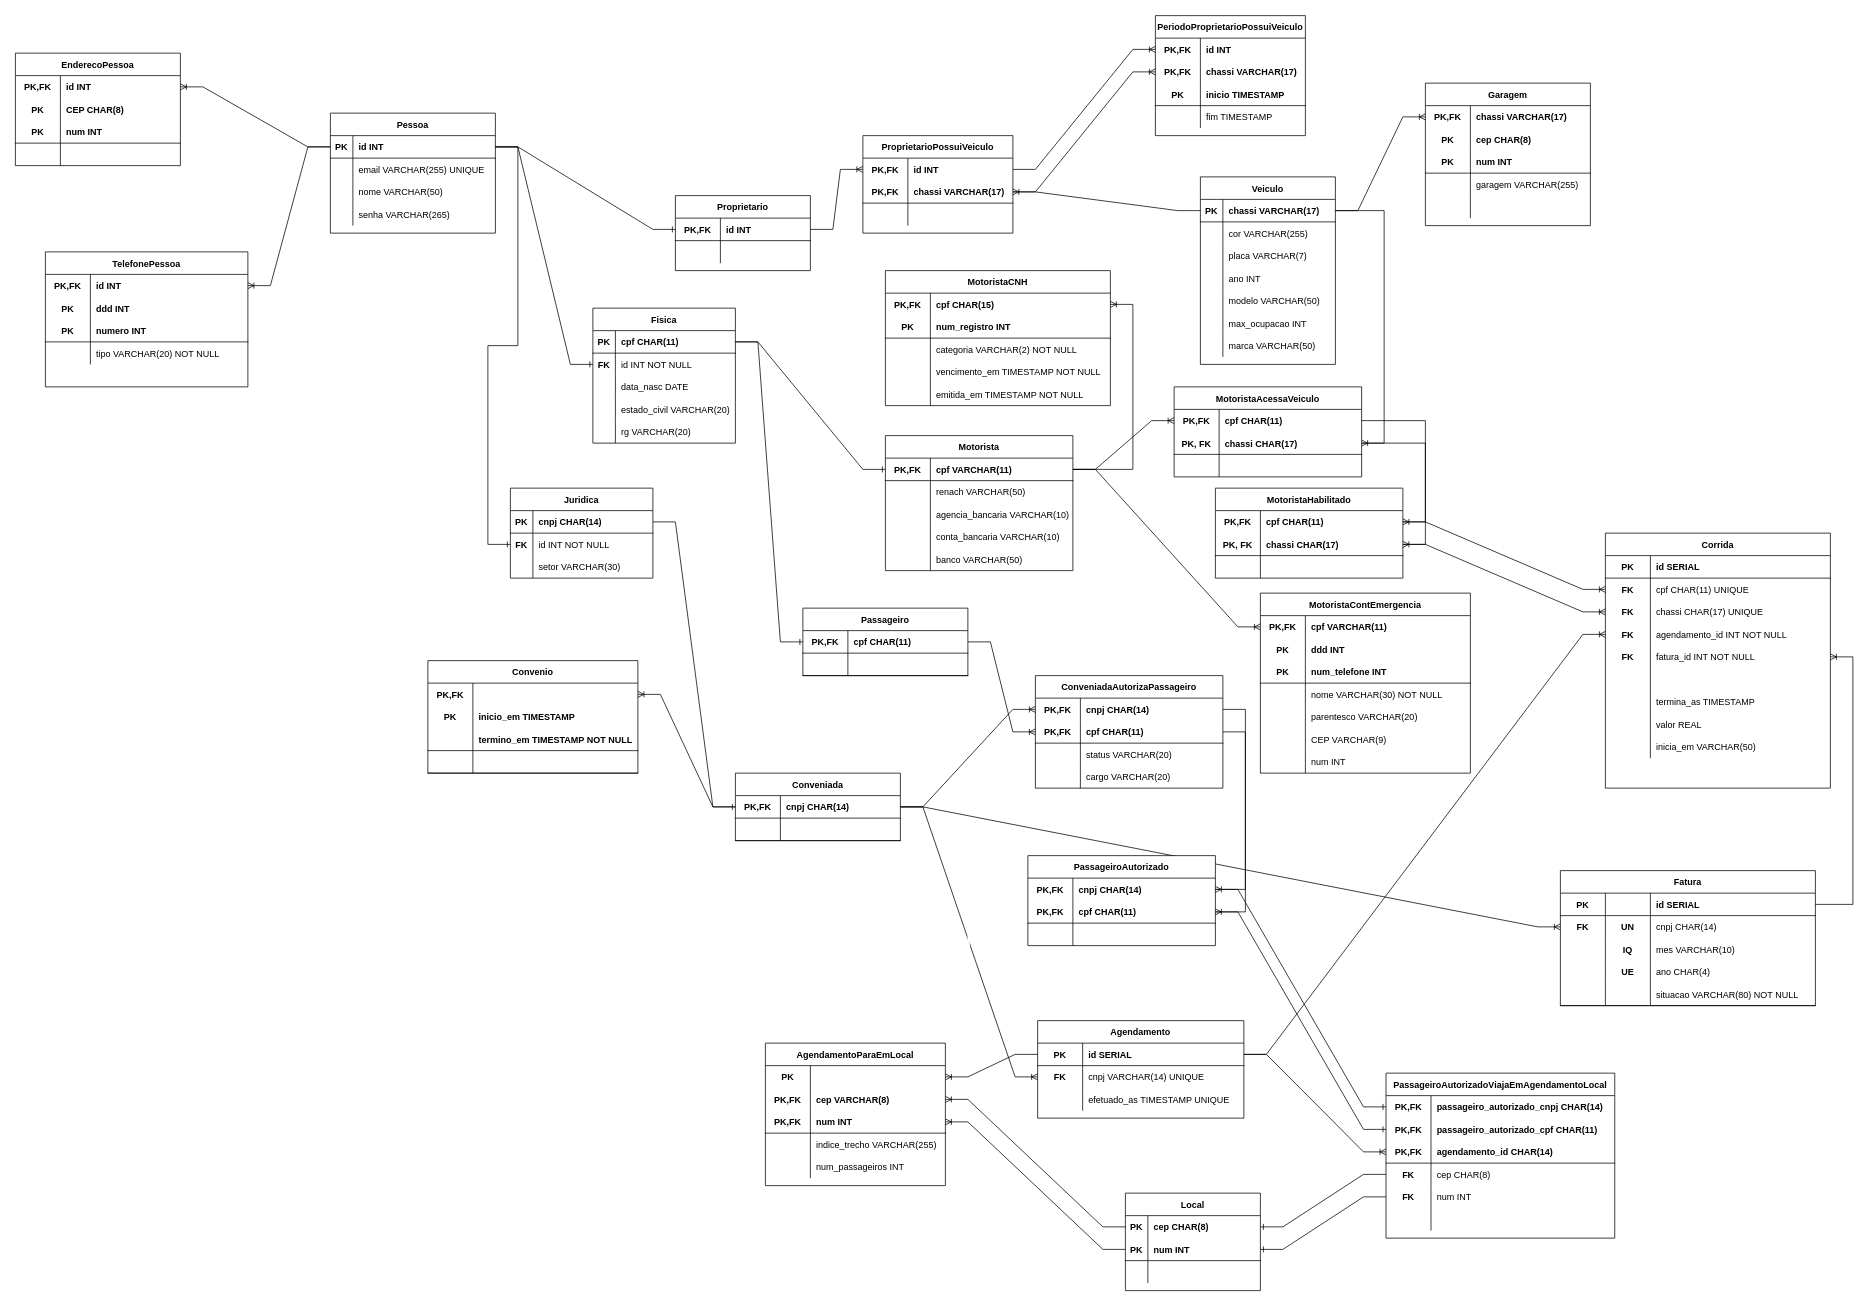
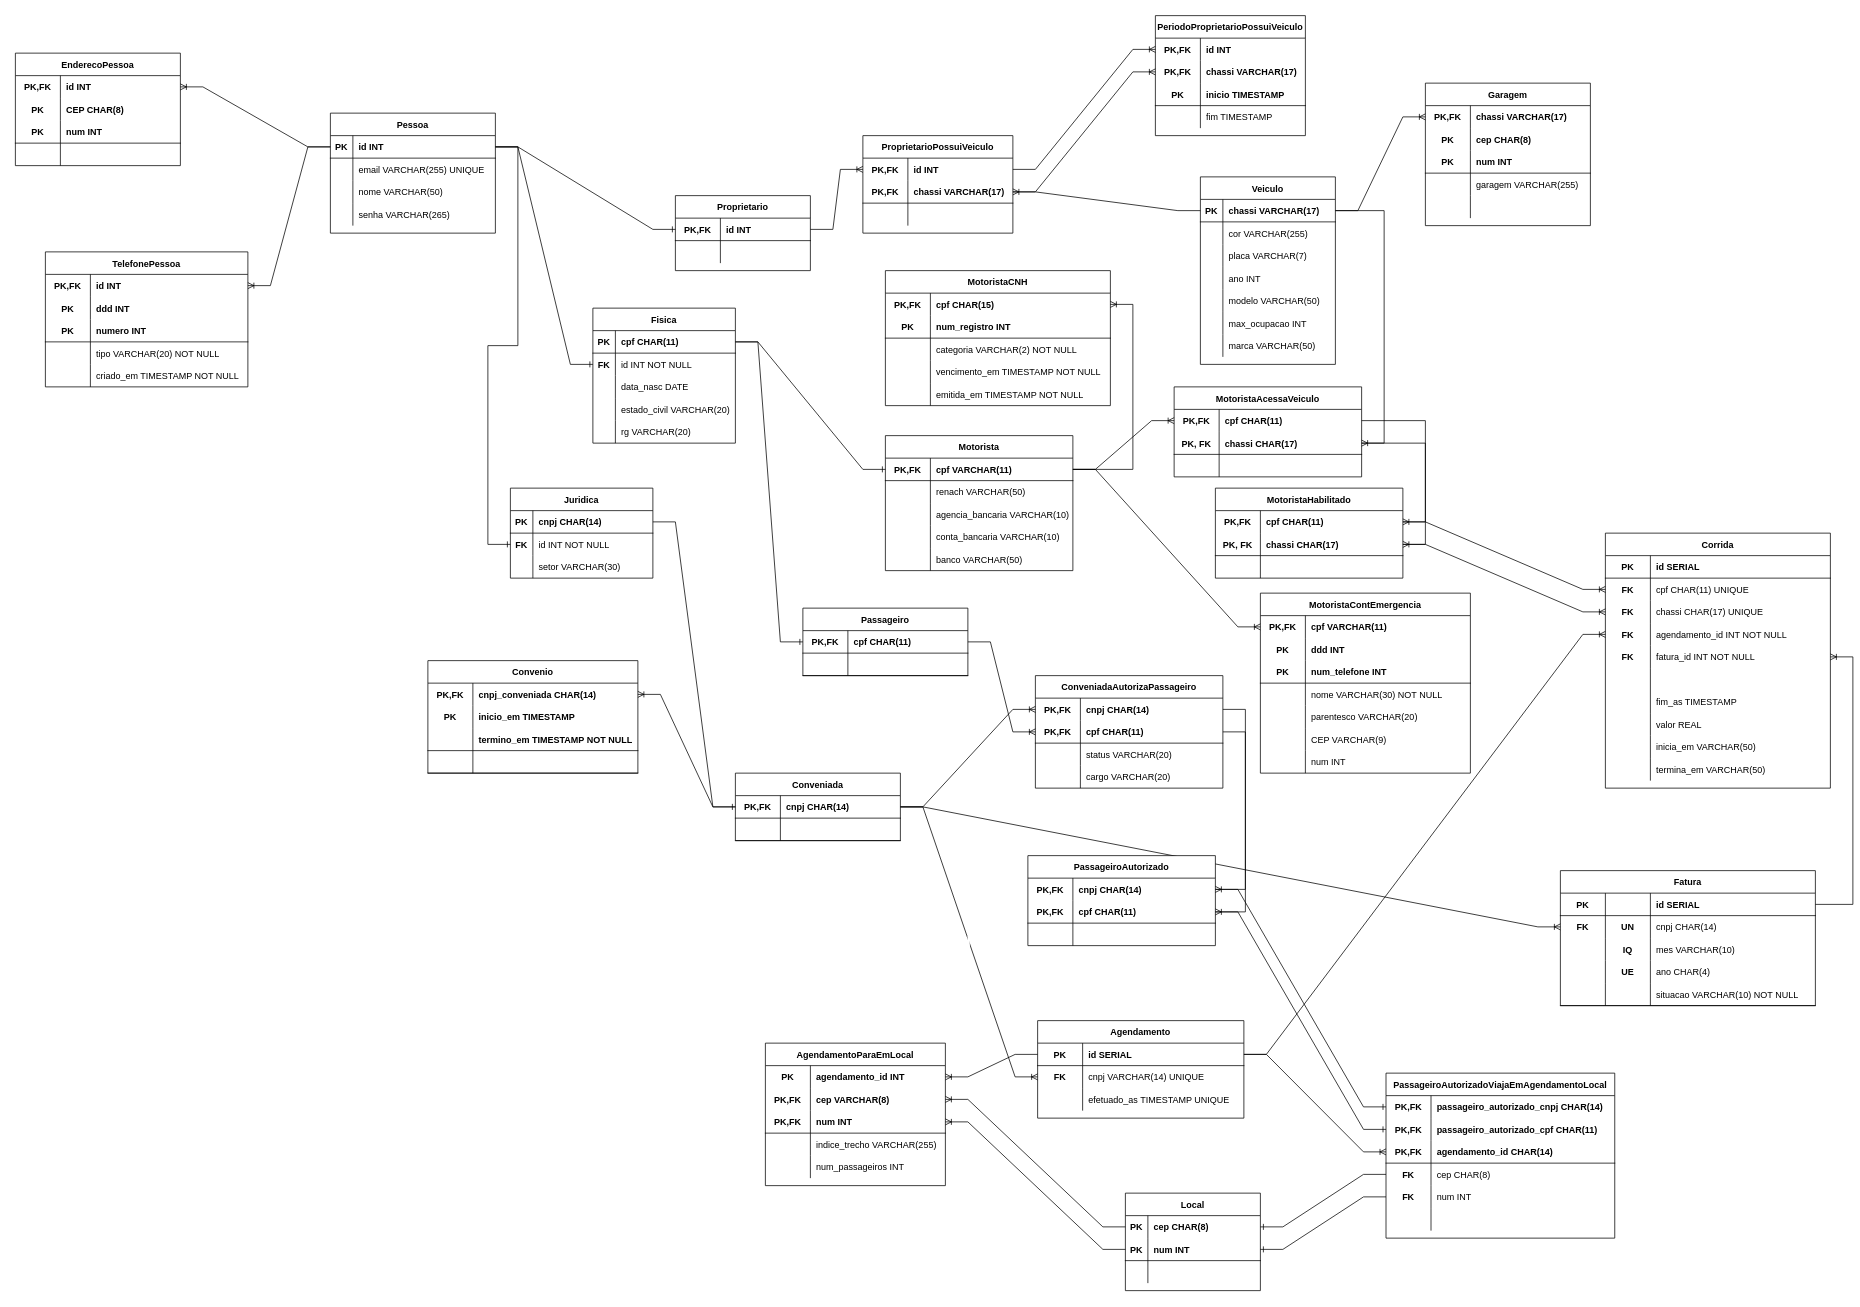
node "criado_em TIMESTAMP NOT NULL": added
node "cnpj_conveniada CHAR(14)": added
node "termina_as TIMESTAMP": label "termina_as TIMESTAMP" -> "fim_as TIMESTAMP"
node "termina_em VARCHAR(50)": added
node "situacao VARCHAR(80) NOT NULL": label "situacao VARCHAR(80) NOT NULL" -> "situacao VARCHAR(10) NOT NULL"
node "agendamento_id INT": added
